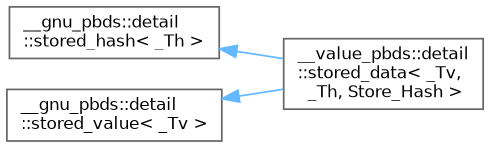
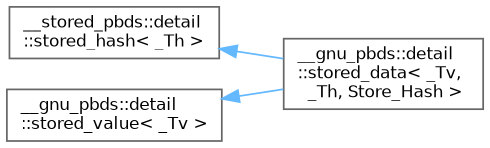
node "__gnu_pbds::detail ::stored_hash< _Th >": label "__gnu_pbds::detail ::stored_hash< _Th >" -> "__stored_pbds::detail ::stored_hash< _Th >"
node "__value_pbds::detail ::stored_data< _Tv, _Th, Store_Hash >": label "__value_pbds::detail ::stored_data< _Tv, _Th, Store_Hash >" -> "__gnu_pbds::detail ::stored_data< _Tv, _Th, Store_Hash >"
